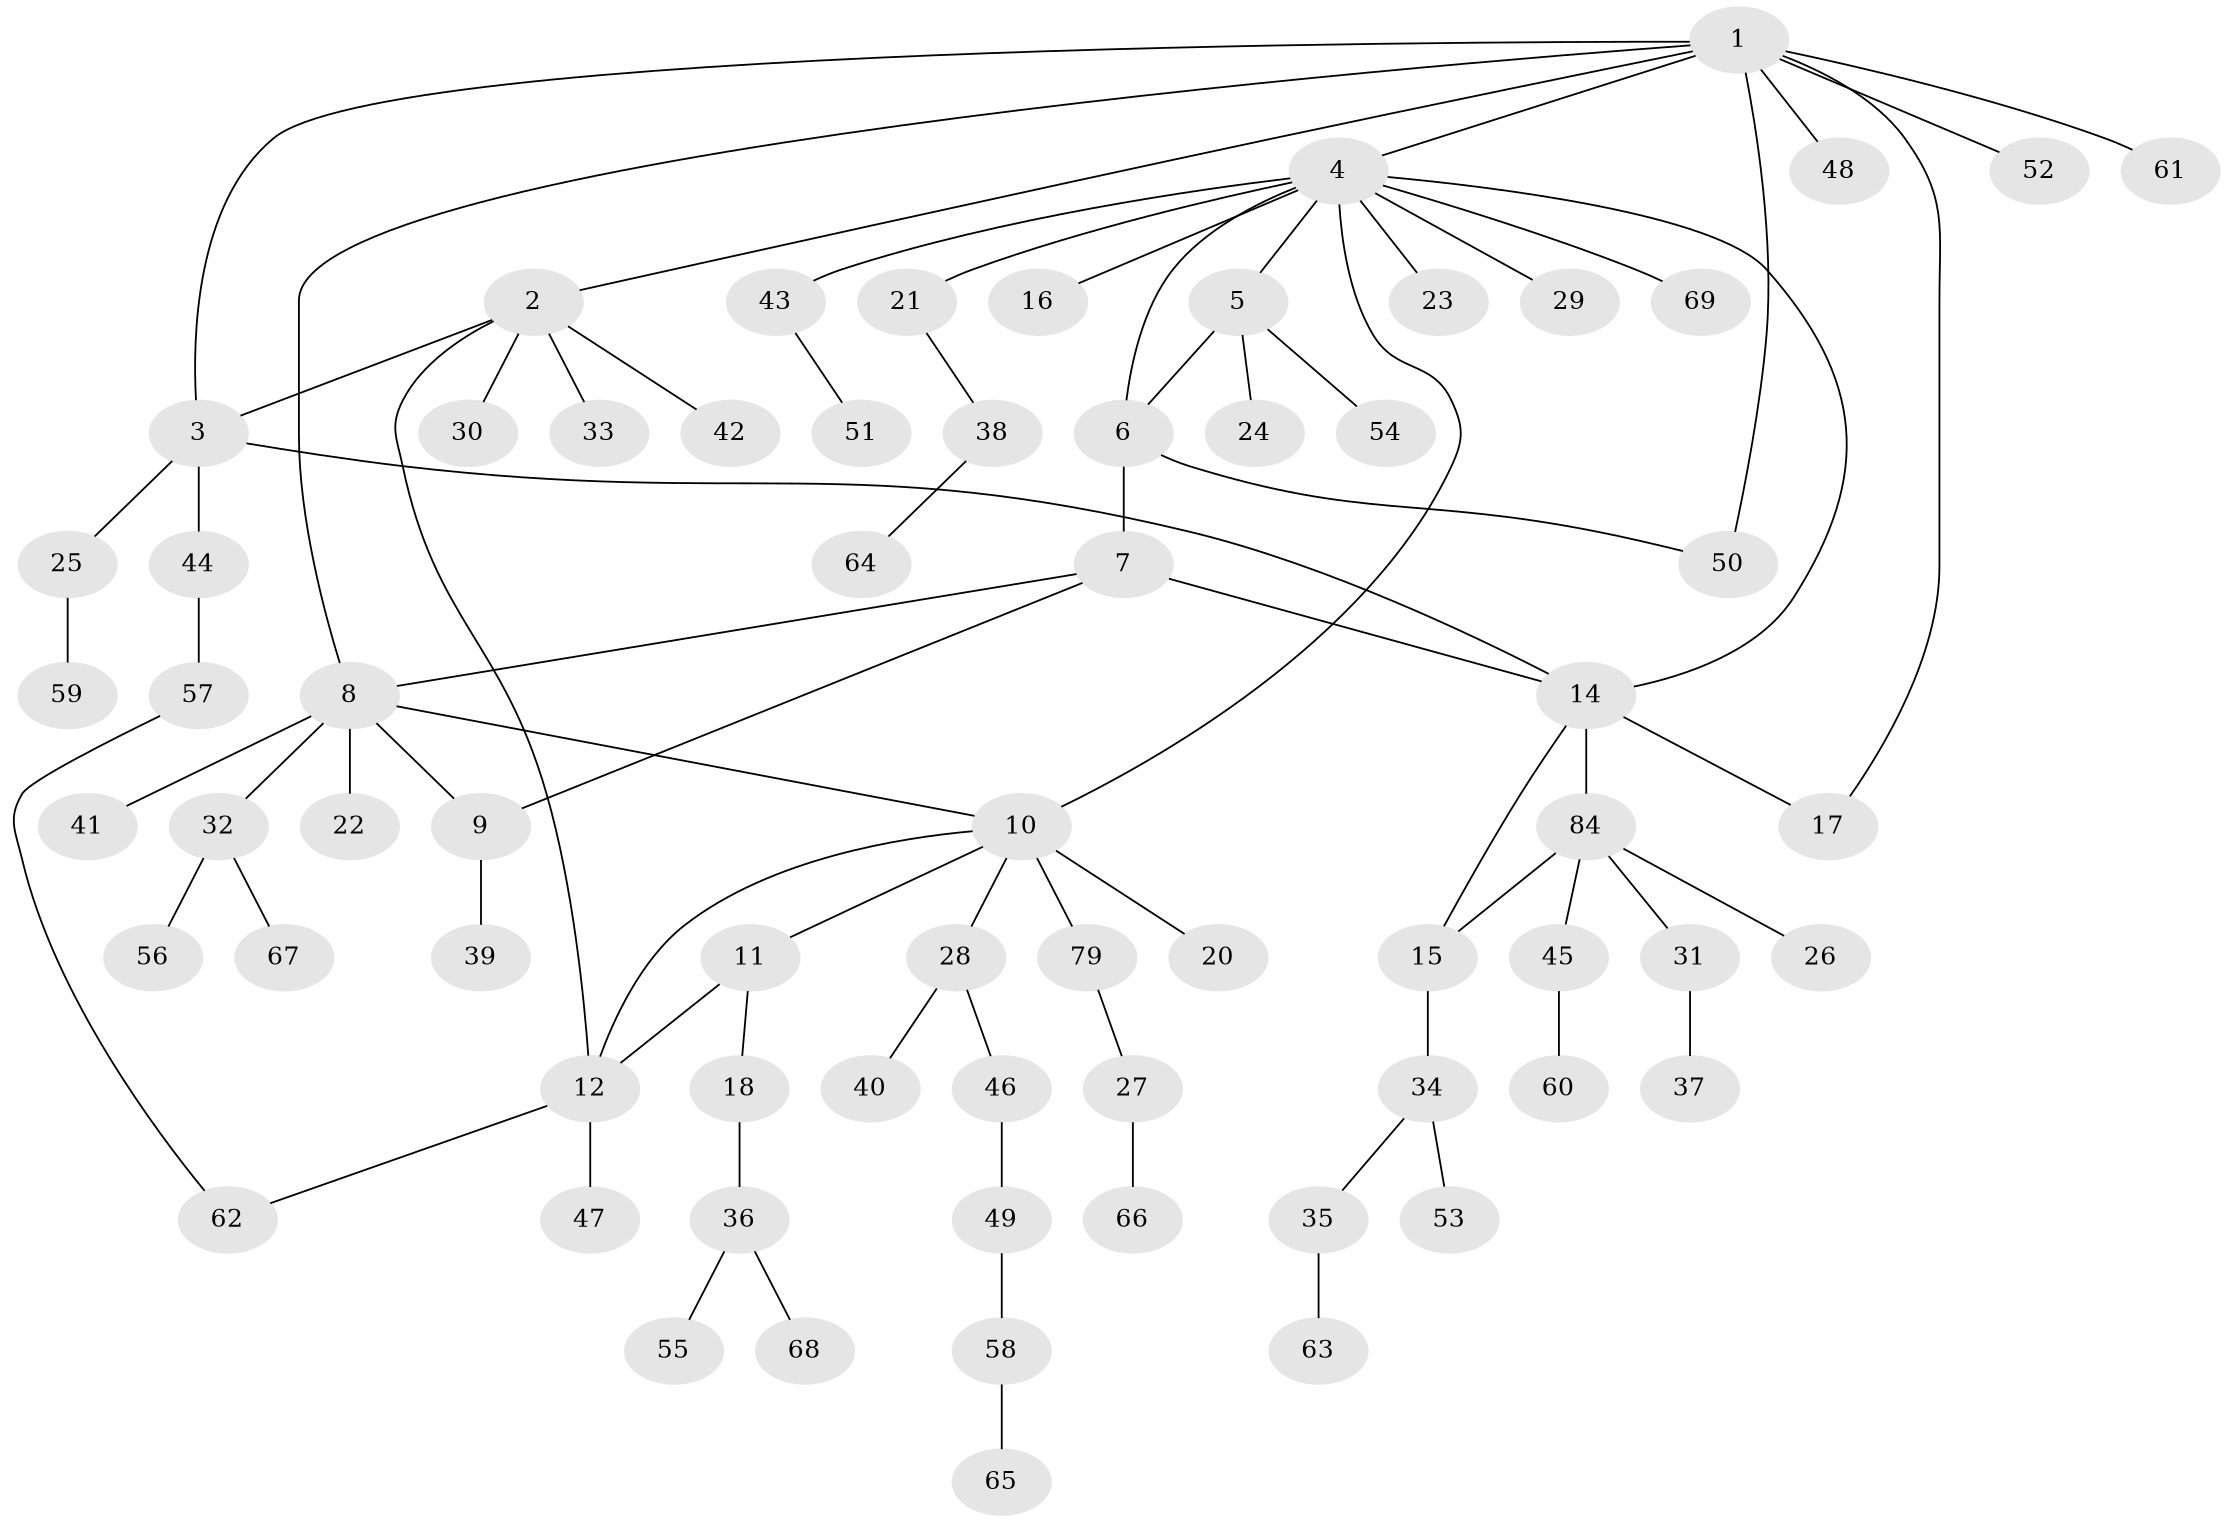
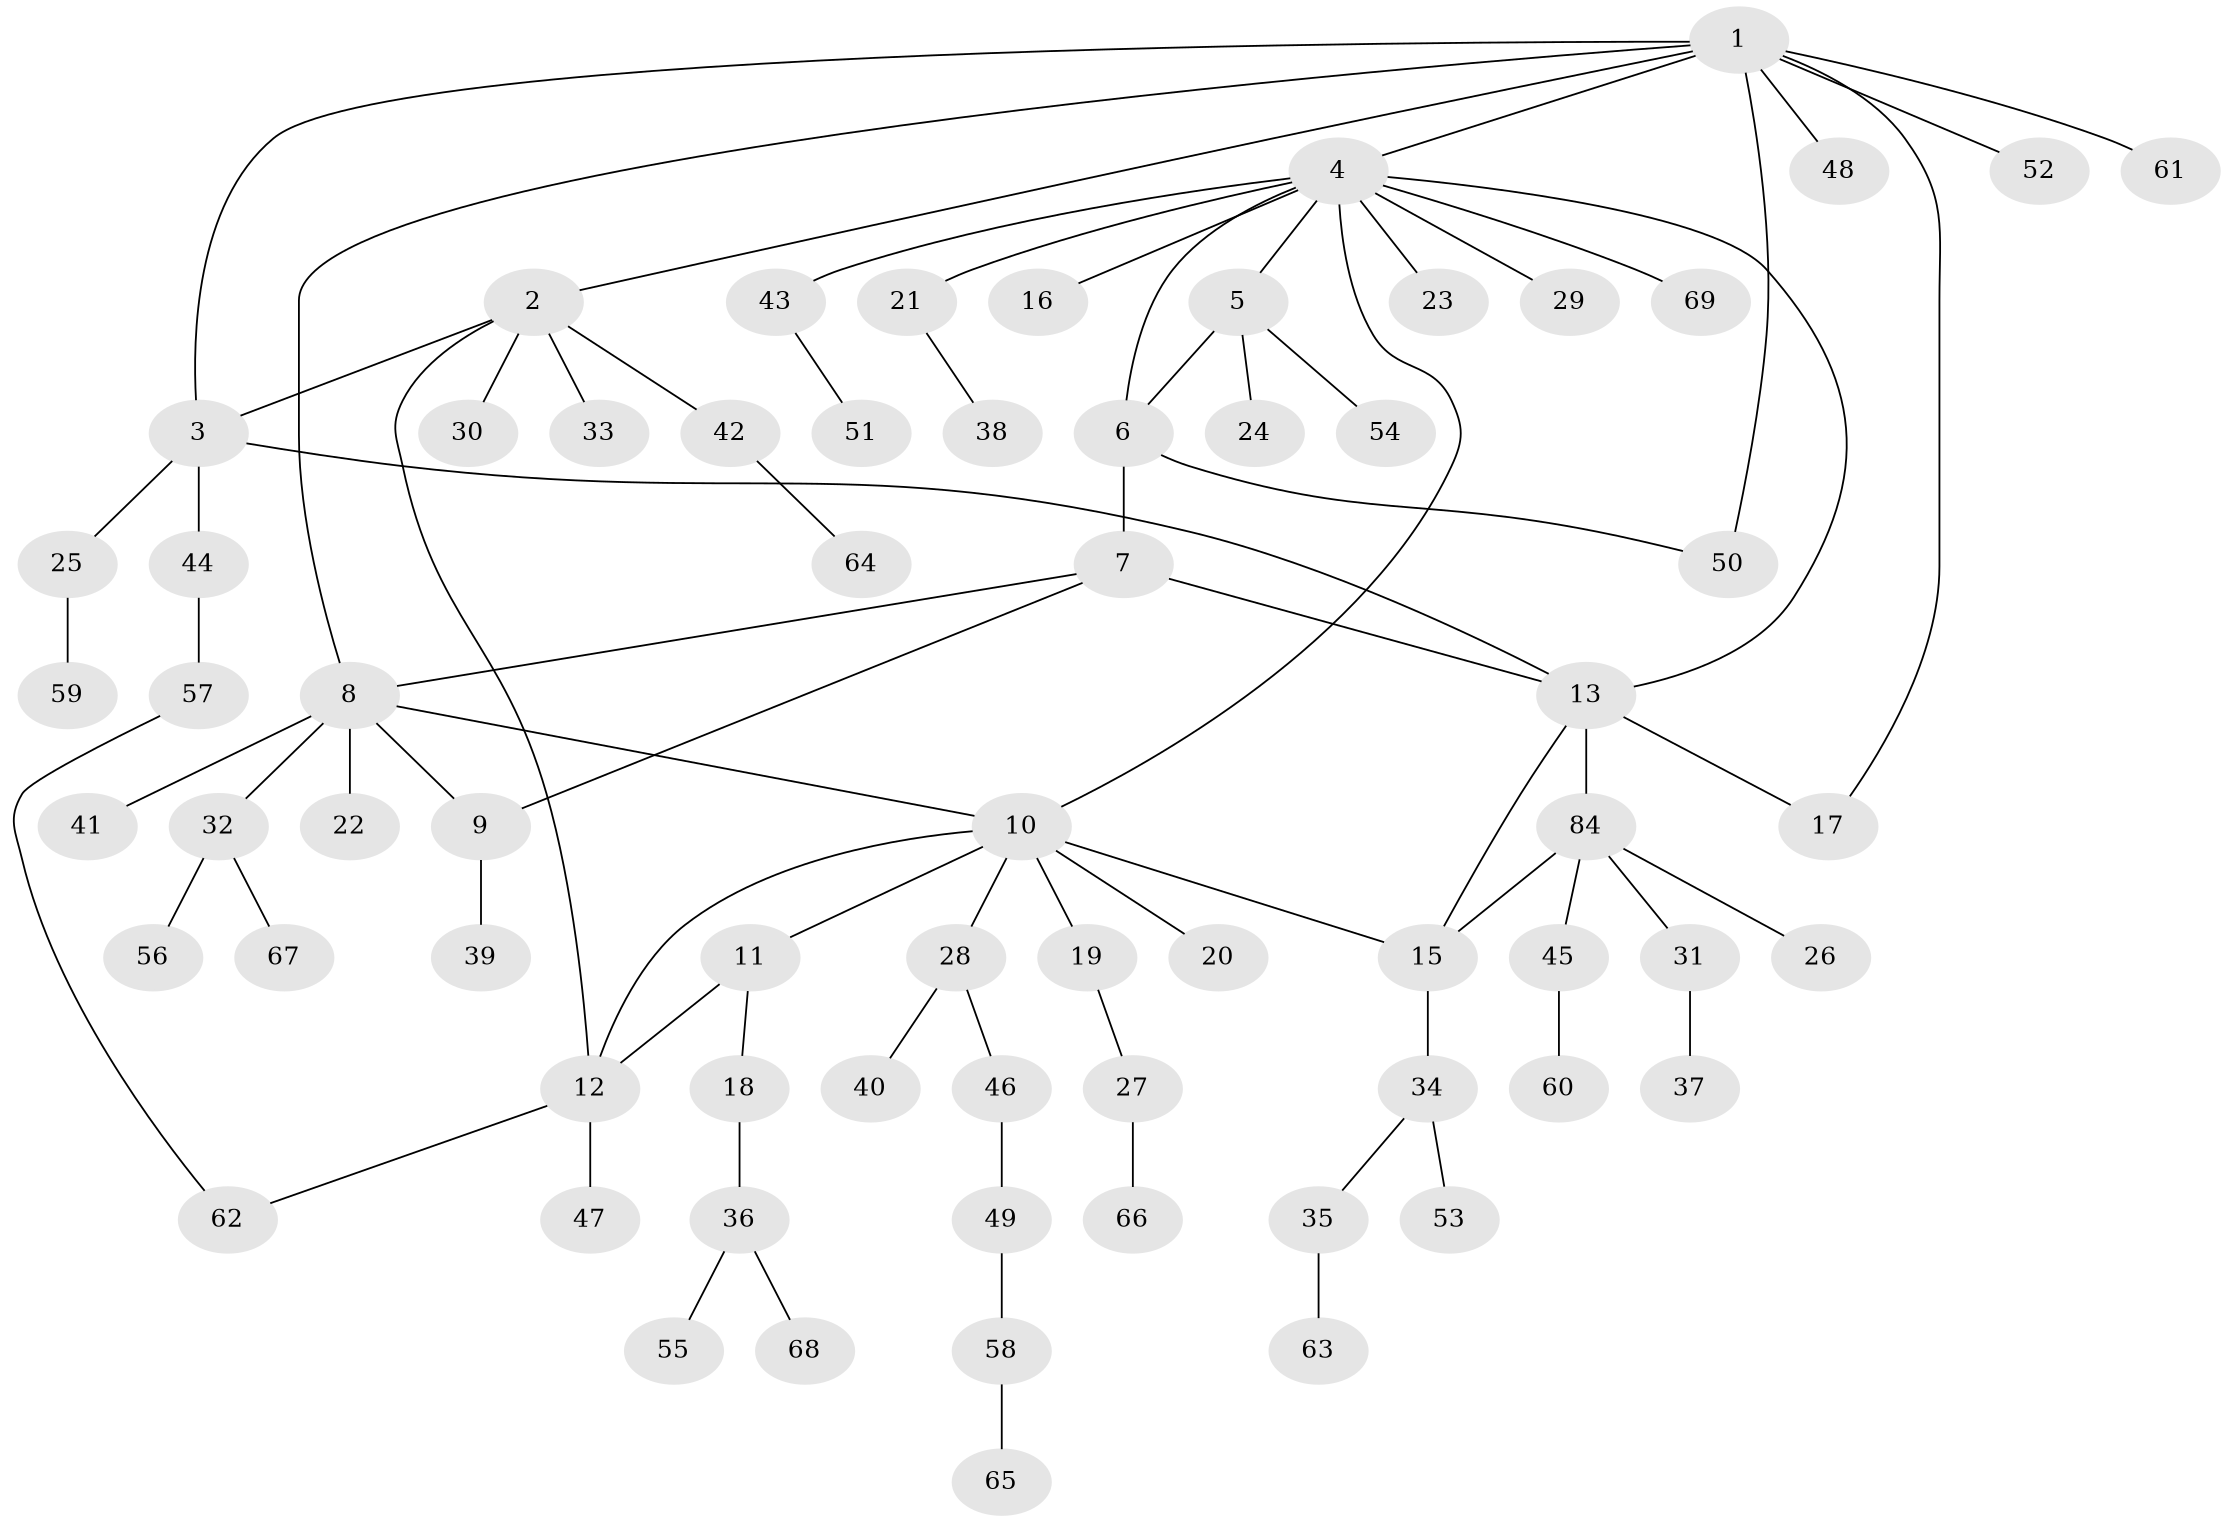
edge "38" -- "64": now "42" -- "64"
node "14": label "14" -> "13"
edge "10" -- "15": added
node "79": label "79" -> "19"
